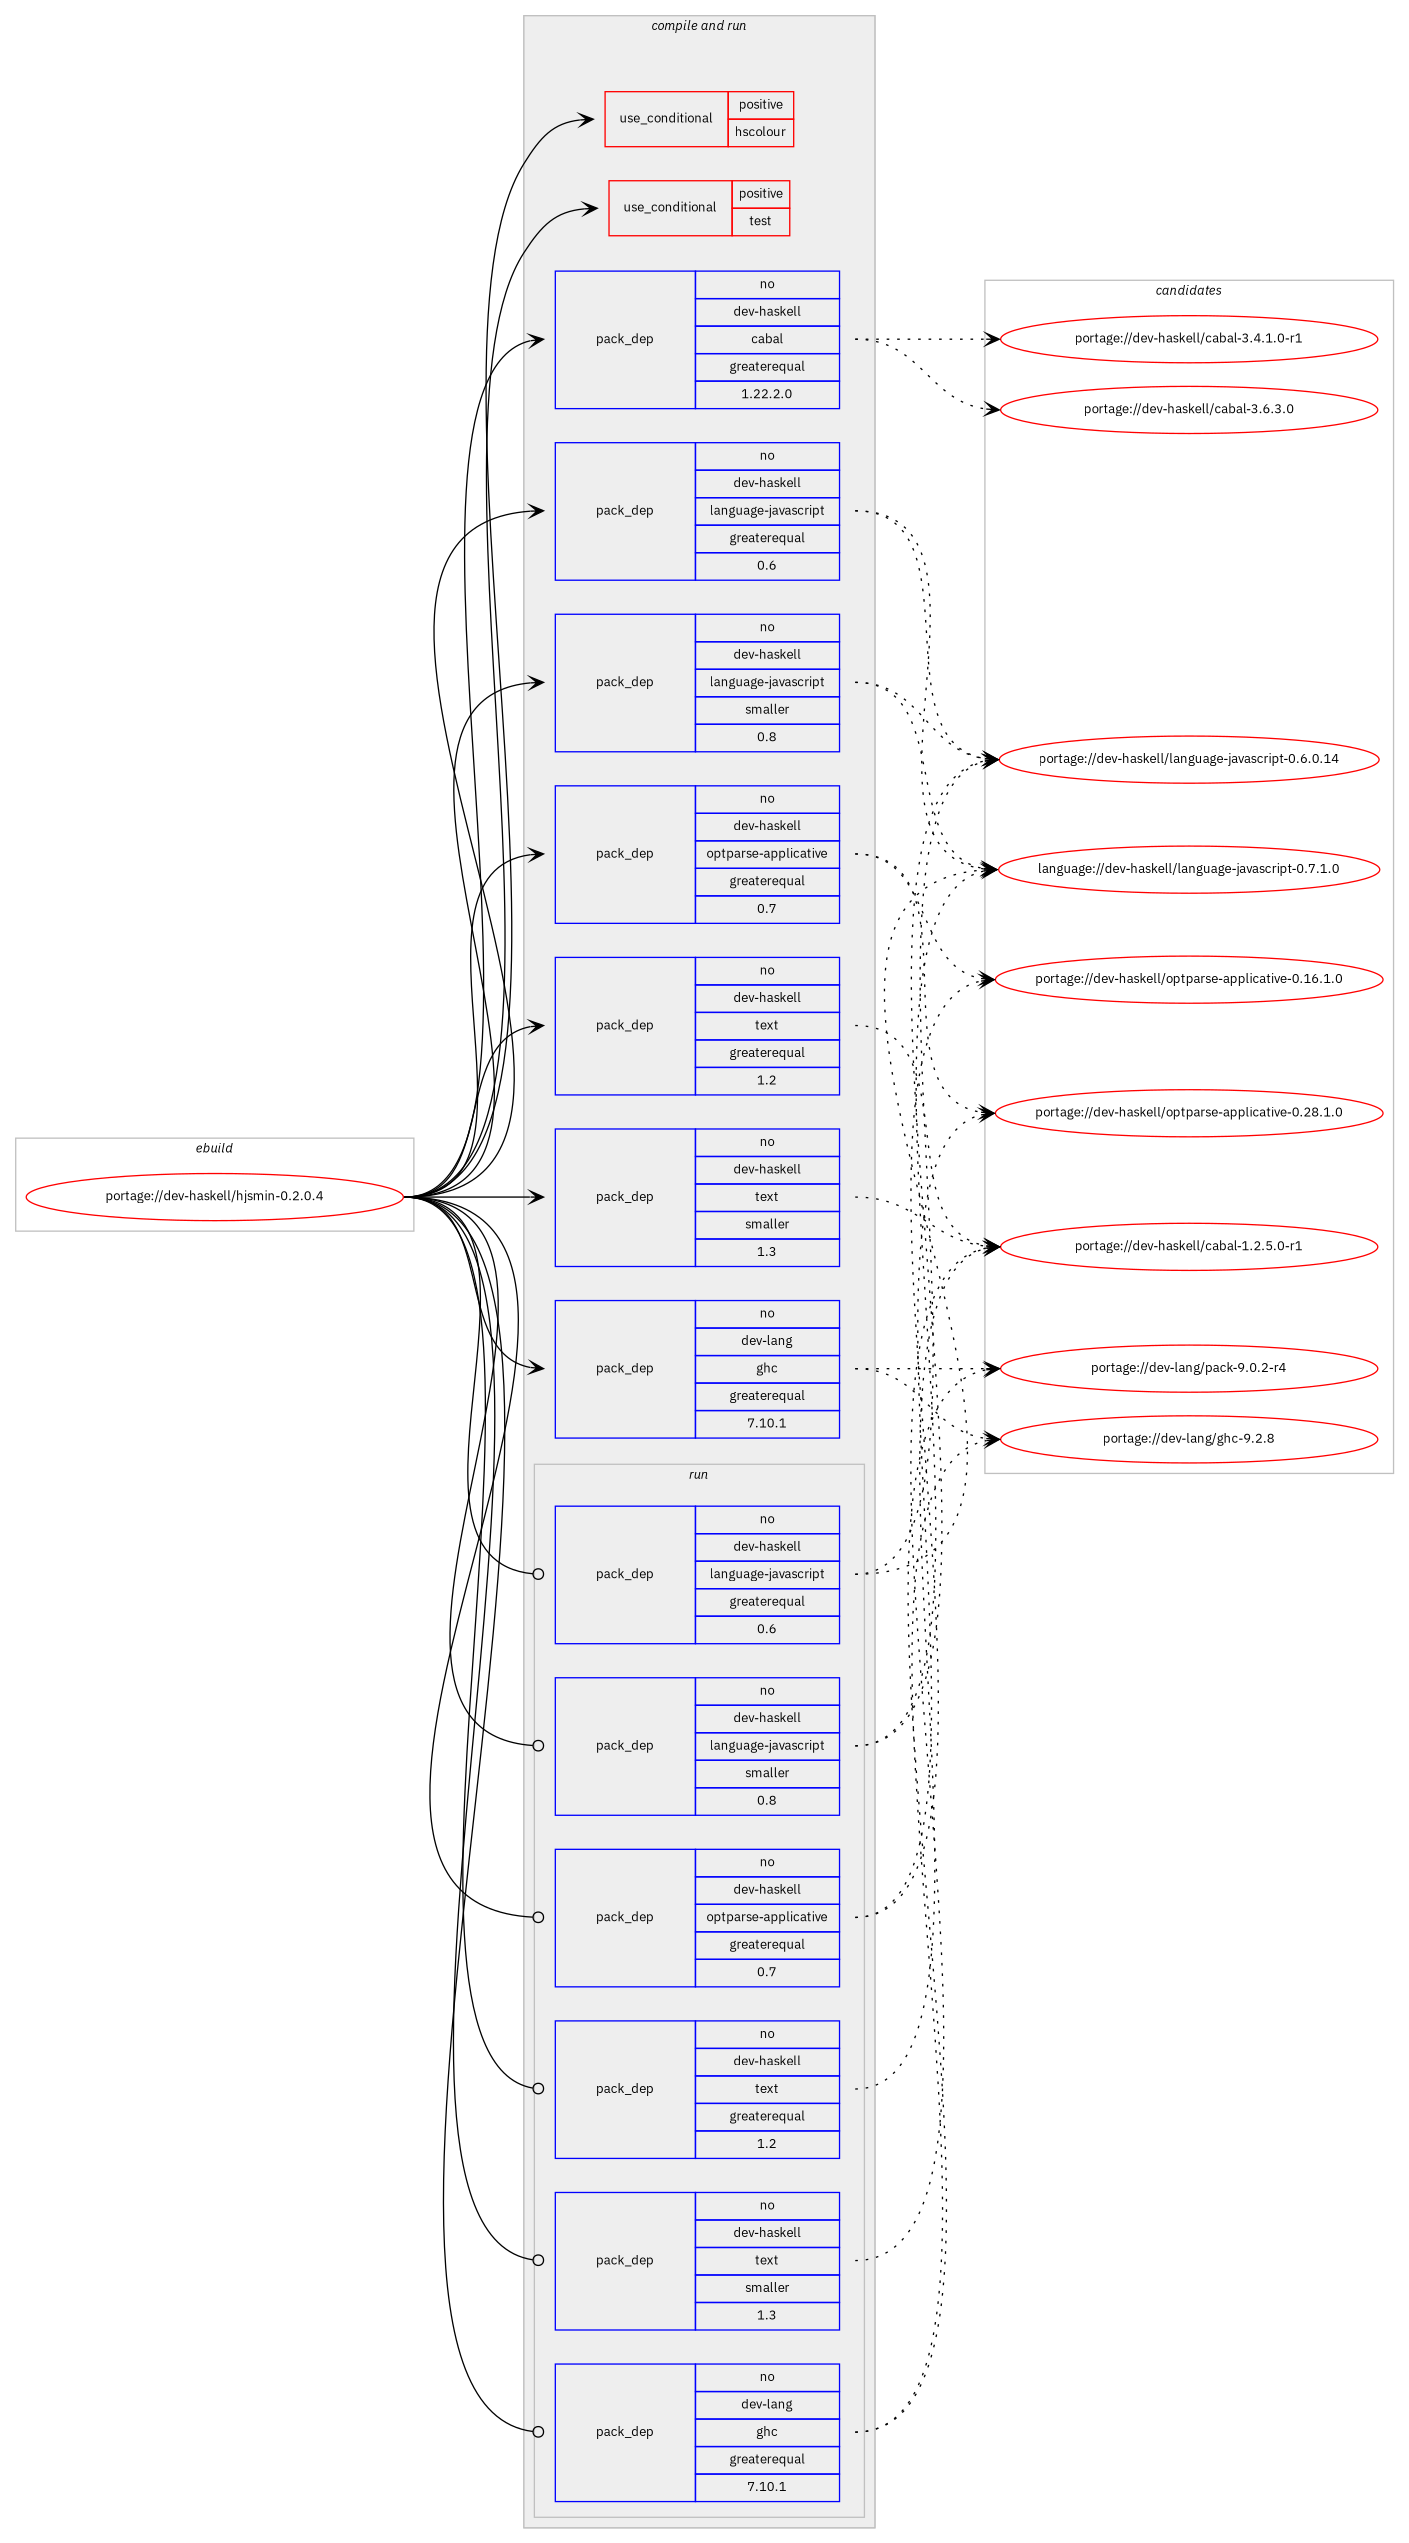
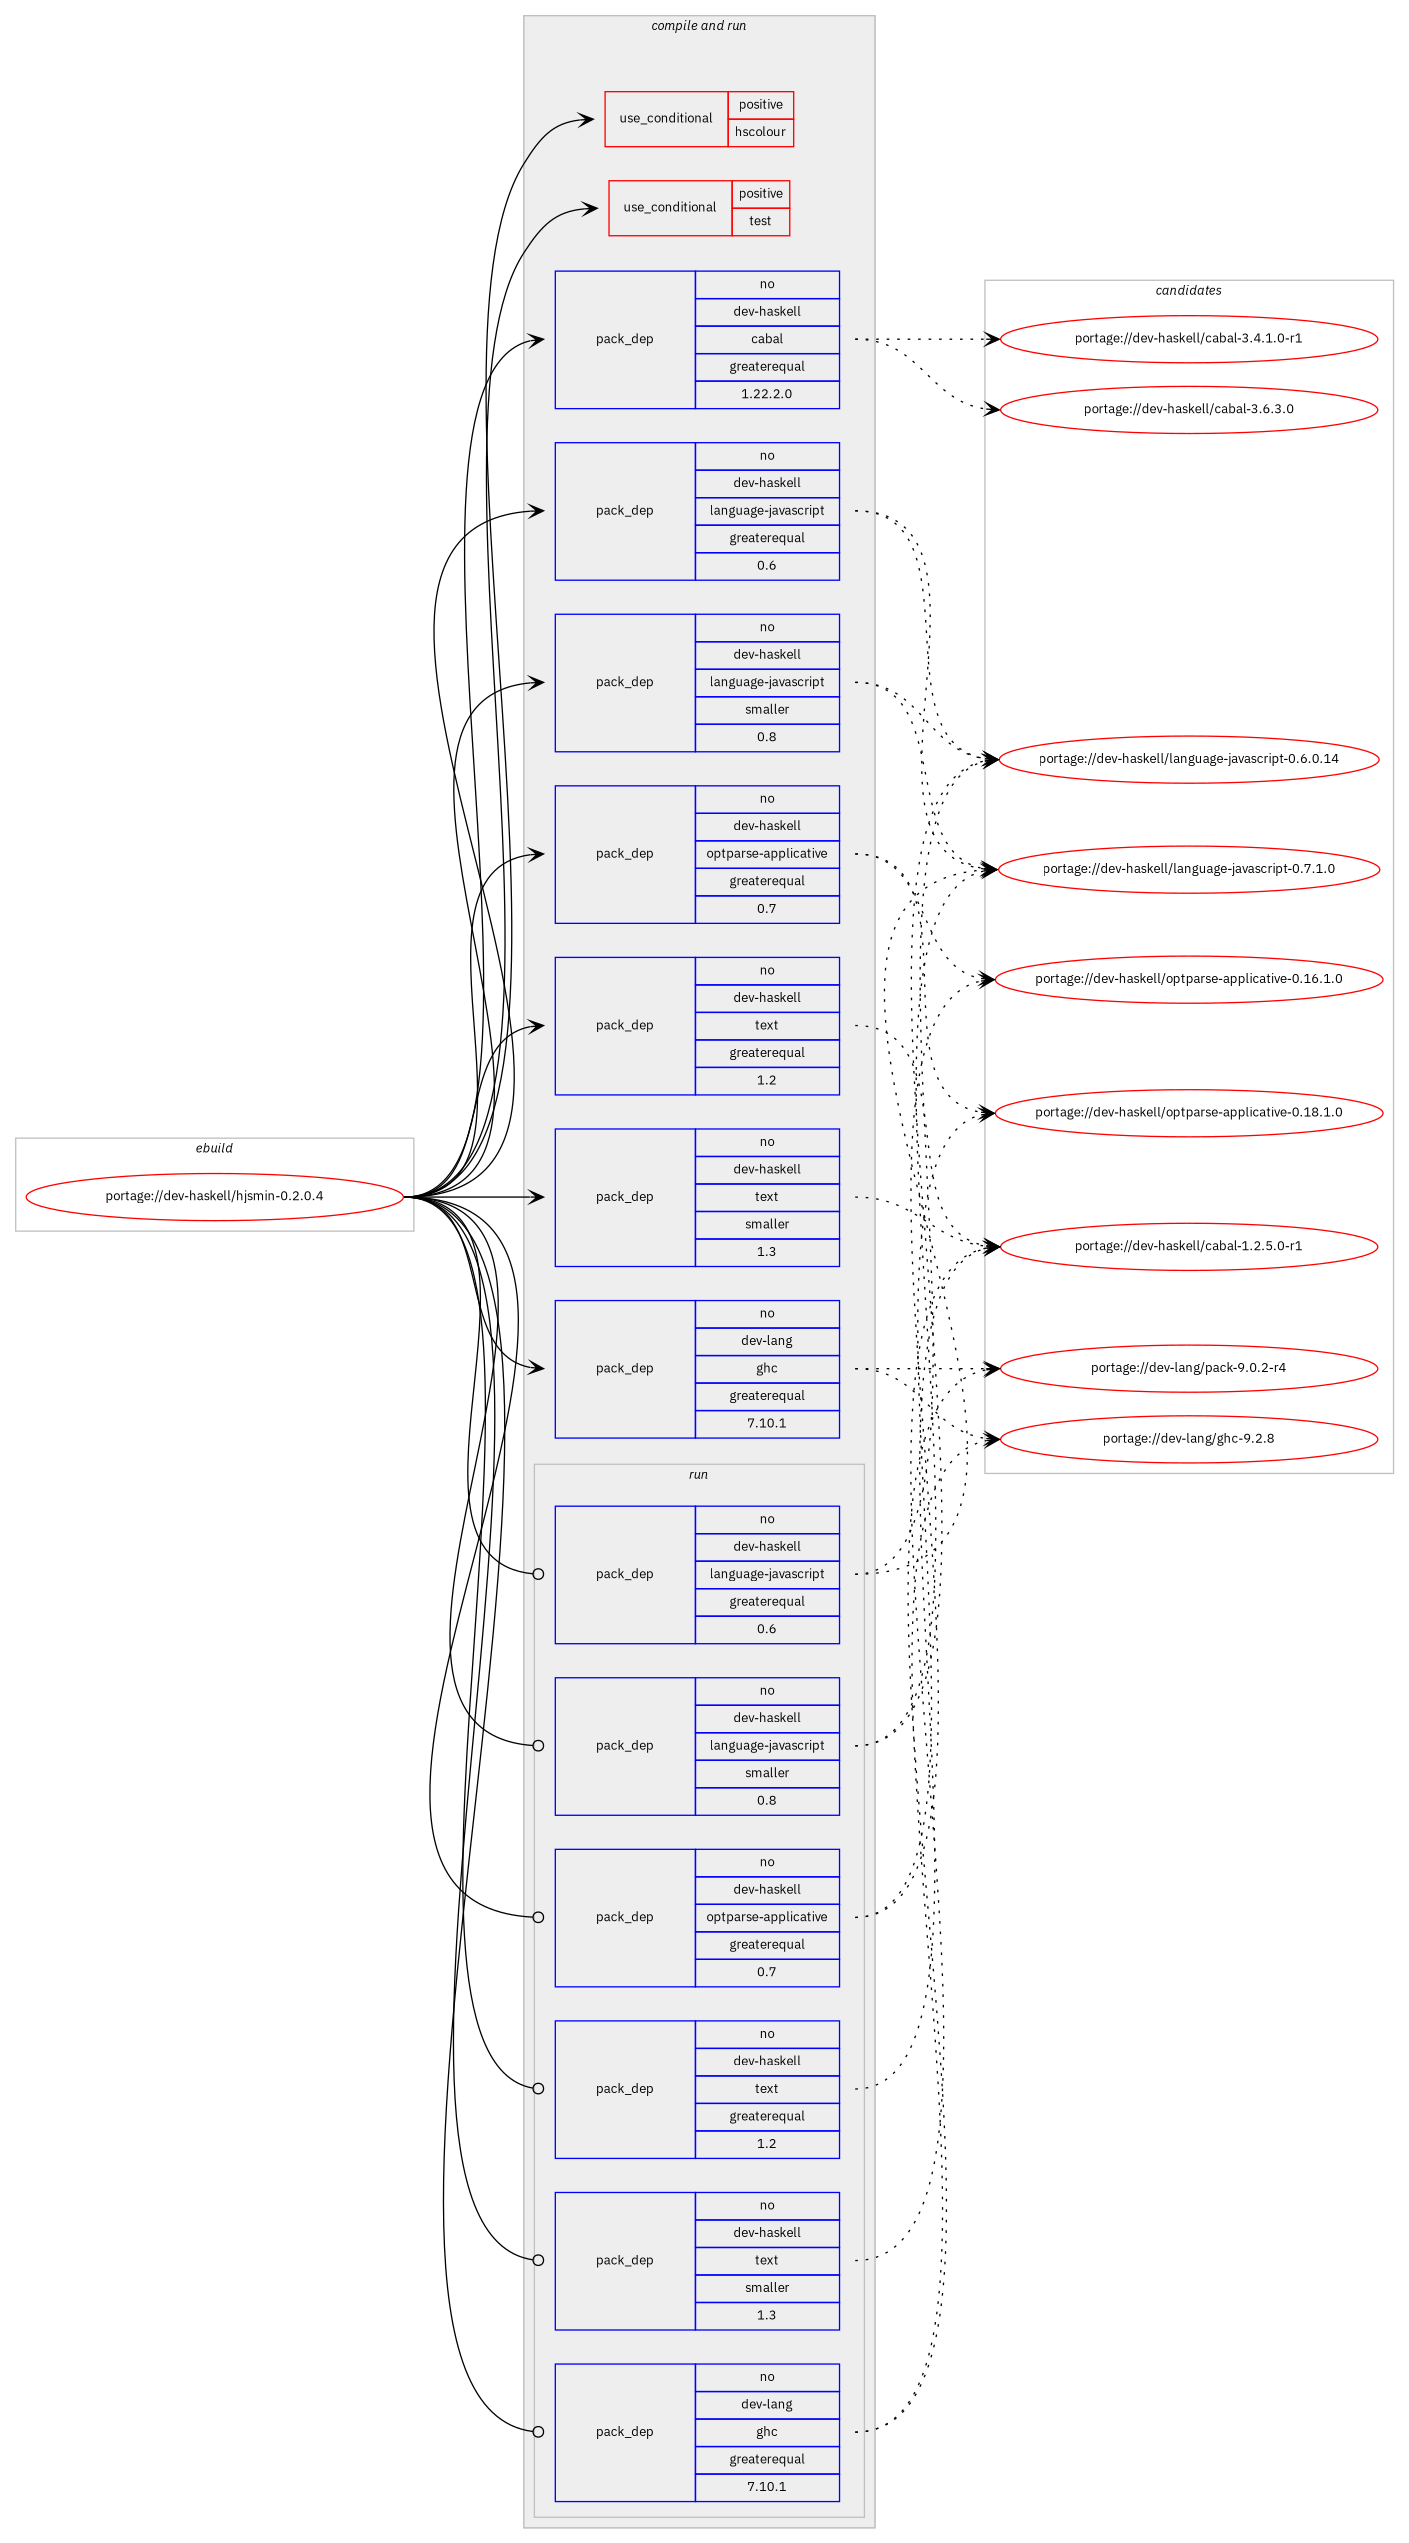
node "language://dev-haskell/language-javascript-0.7.1.0": label "language://dev-haskell/language-javascript-0.7.1.0" -> "portage://dev-haskell/language-javascript-0.7.1.0"
node "portage://dev-haskell/optparse-applicative-0.28.1.0": label "portage://dev-haskell/optparse-applicative-0.28.1.0" -> "portage://dev-haskell/optparse-applicative-0.18.1.0"
